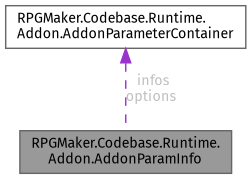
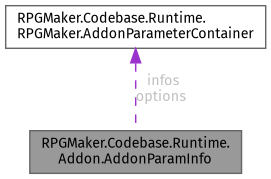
node "RPGMaker.Codebase.Runtime. Addon.AddonParameterContainer": label "RPGMaker.Codebase.Runtime. Addon.AddonParameterContainer" -> "RPGMaker.Codebase.Runtime. RPGMaker.AddonParameterContainer"
